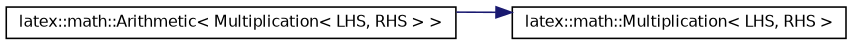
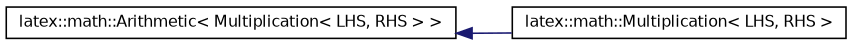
edge "latex::math::Arithmetic< Multiplication< LHS, RHS > >" -> "latex::math::Multiplication< LHS, RHS >": reversed
